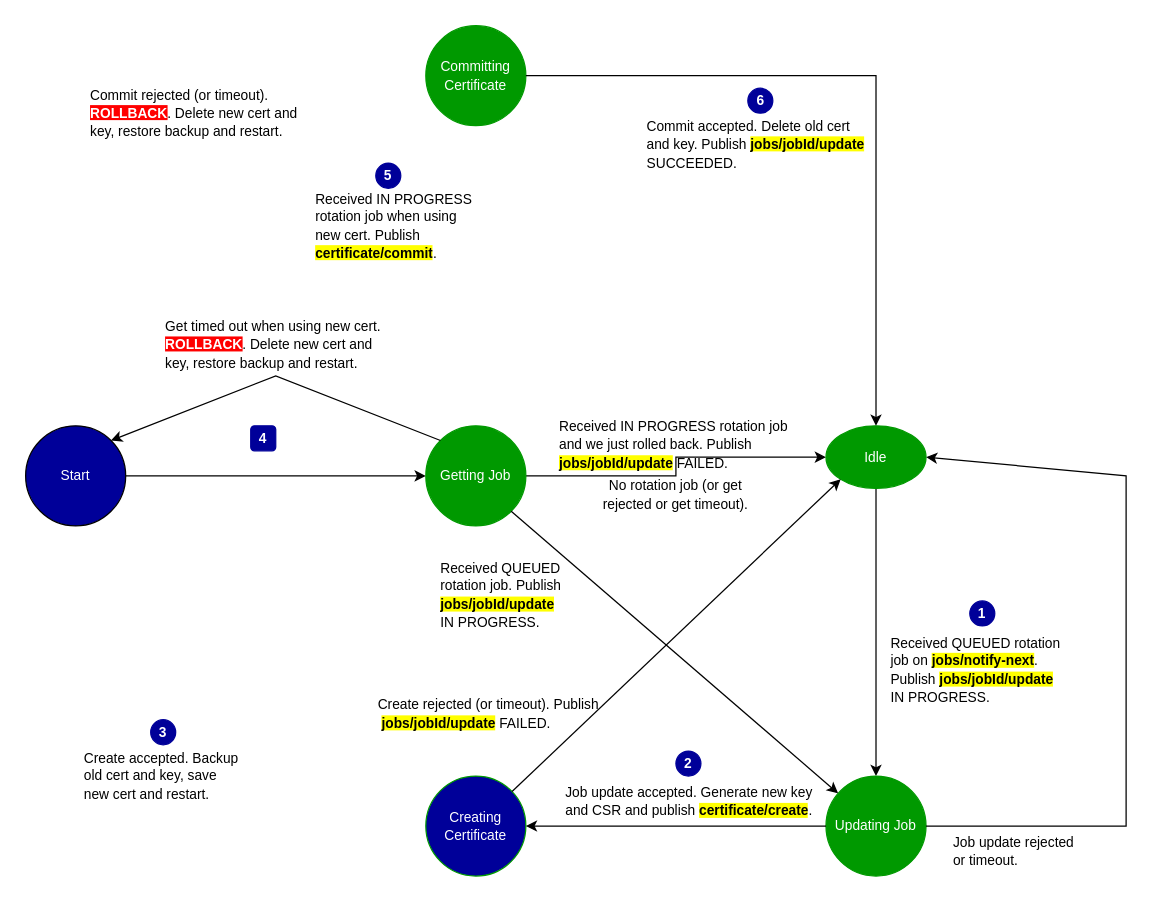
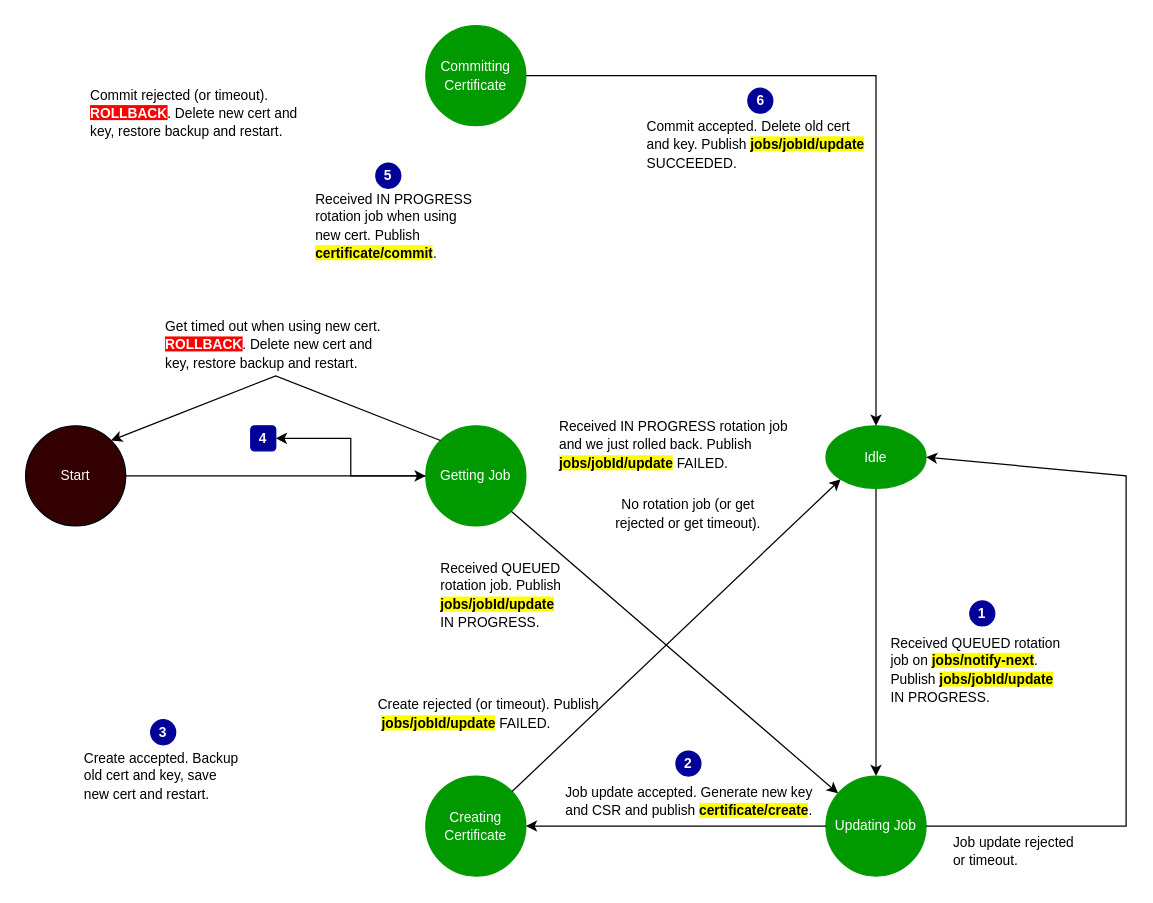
edge "Getting Job" -> "Idle": now "Getting Job" -> "4"
node "Start": fillcolor #000099 -> #330000
node "No rotation job (or get rejected or get timeout).": moved (676, 494) -> (688, 513)
node "Creating Certificate": fillcolor #000099 -> #009900
